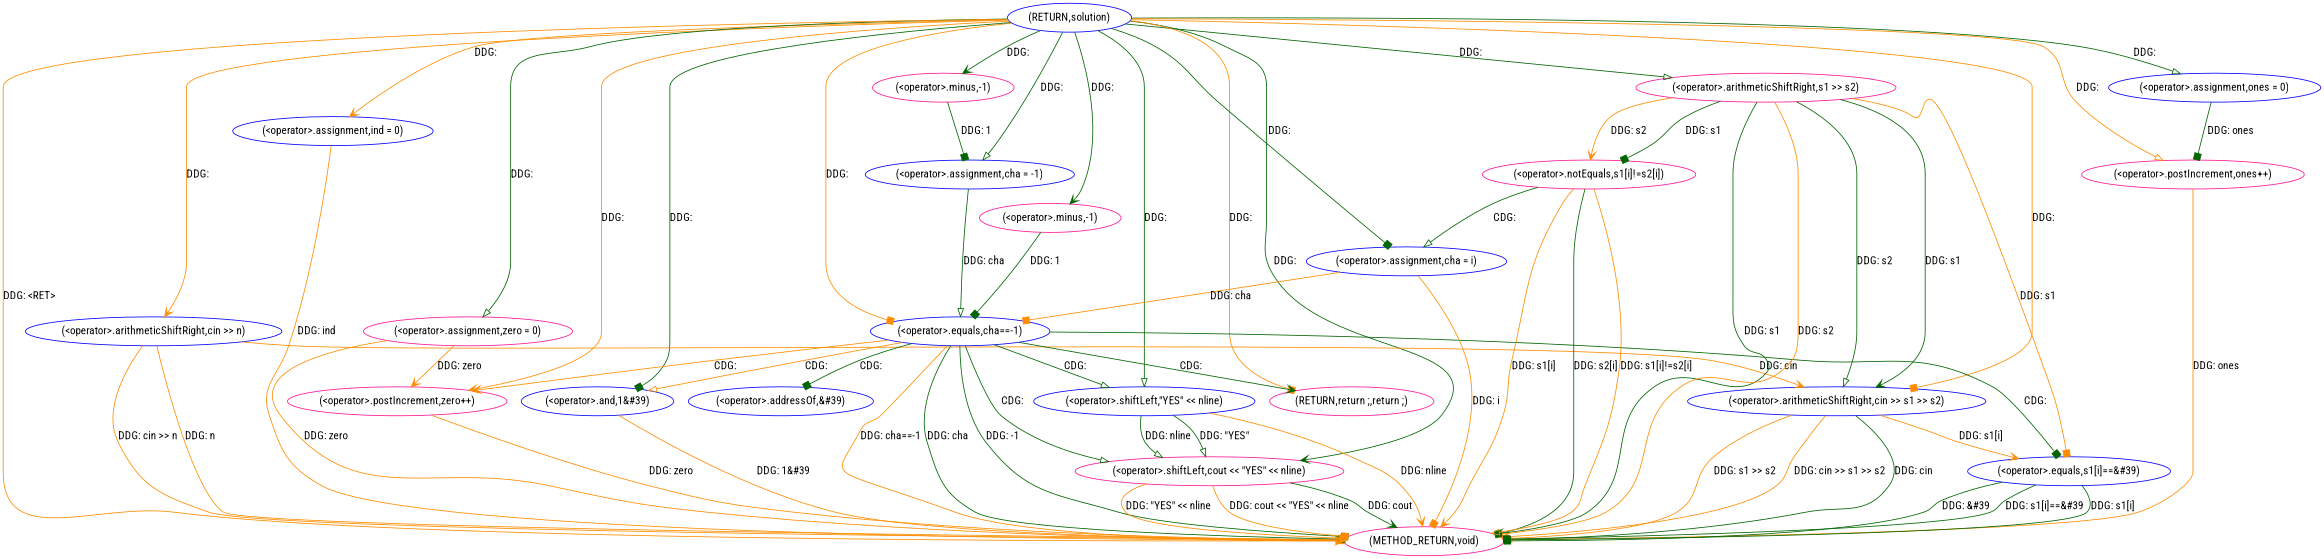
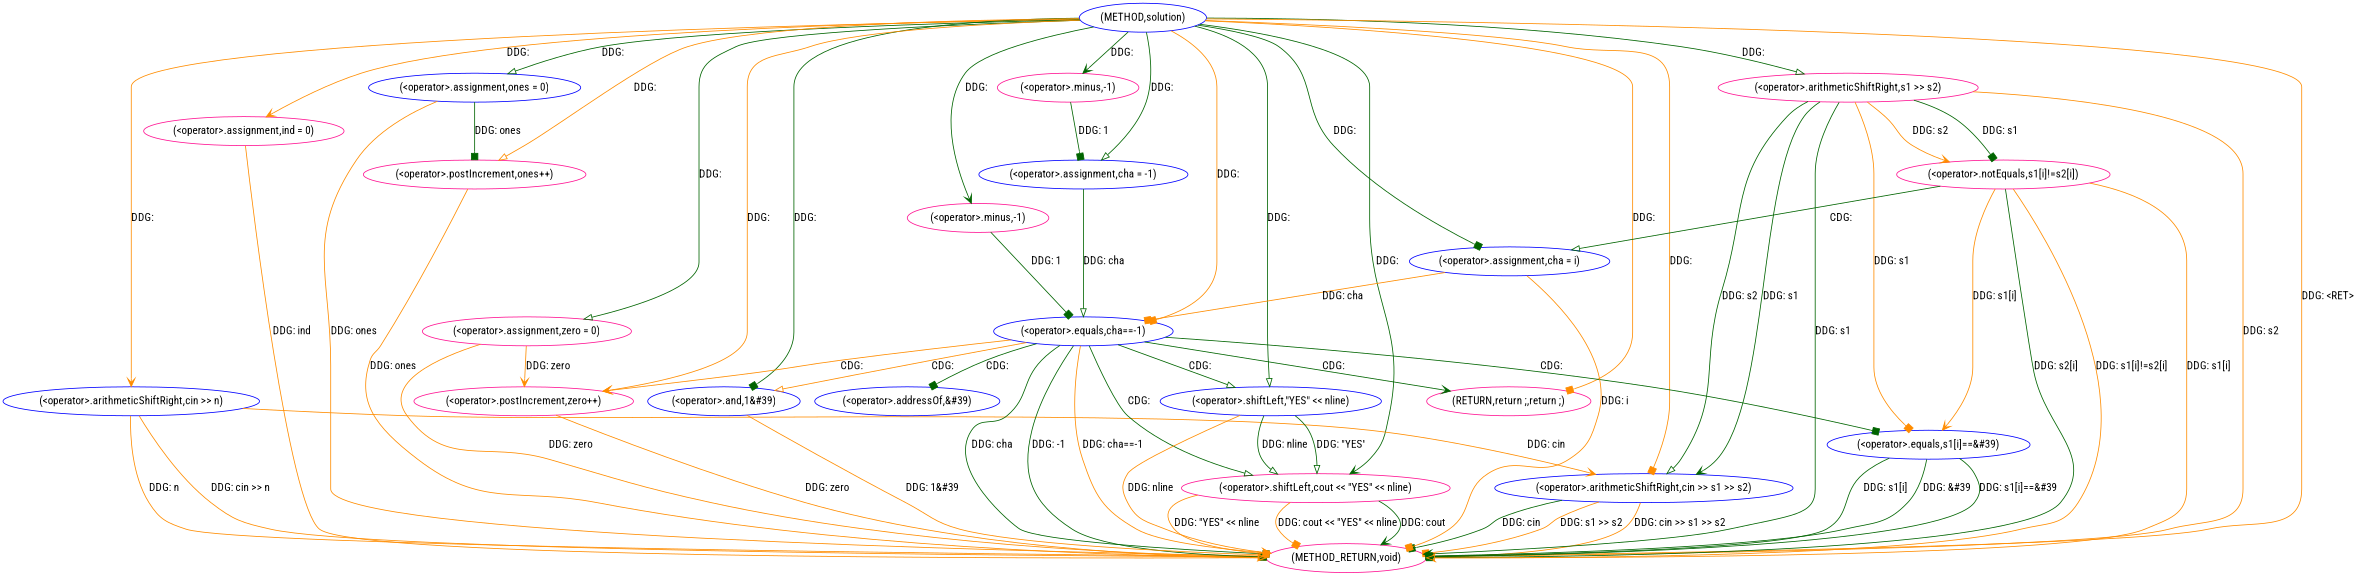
node "(RETURN,solution)": label "(RETURN,solution)" -> "(METHOD,solution)"
node "(<operator>.assignment,ind = 0)": color blue -> deeppink
edge "(<operator>.arithmeticShiftRight,cin >> s1 >> s2)" -> "(<operator>.equals,s1[i]==&#39)": now "(<operator>.notEquals,s1[i]!=s2[i])" -> "(<operator>.equals,s1[i]==&#39)"
edge "(<operator>.assignment,ones = 0)" -> "(METHOD_RETURN,void)": added, label "DDG: ones"
